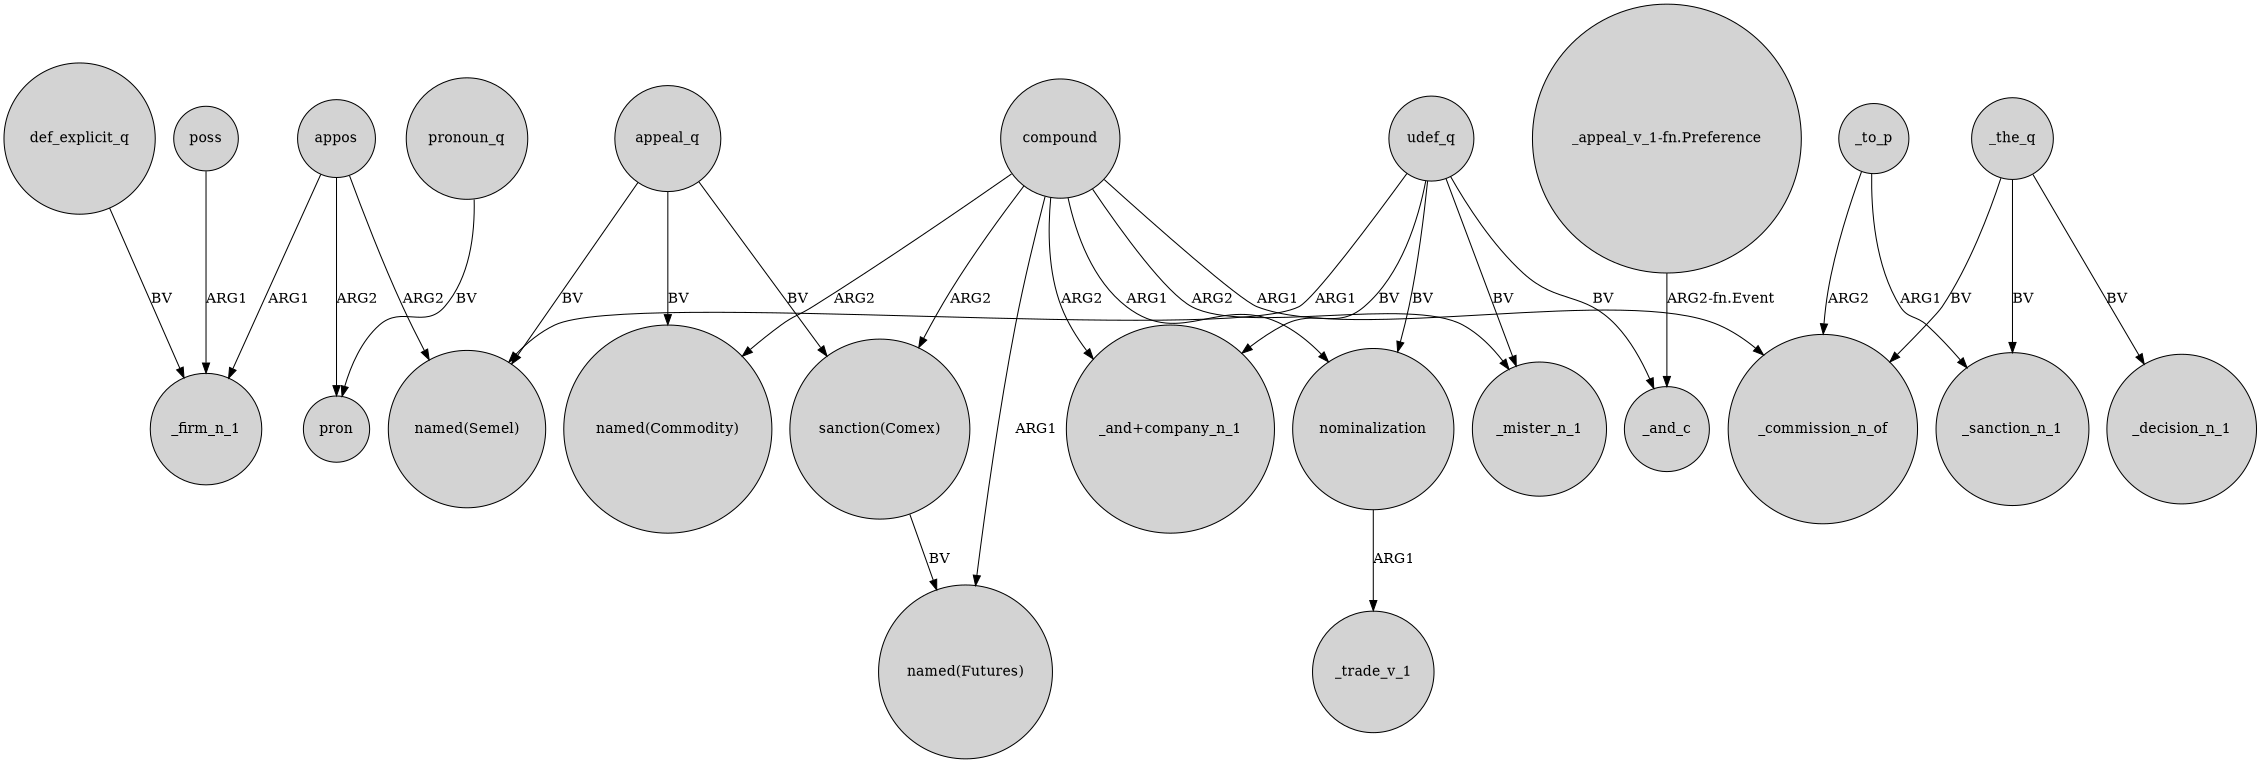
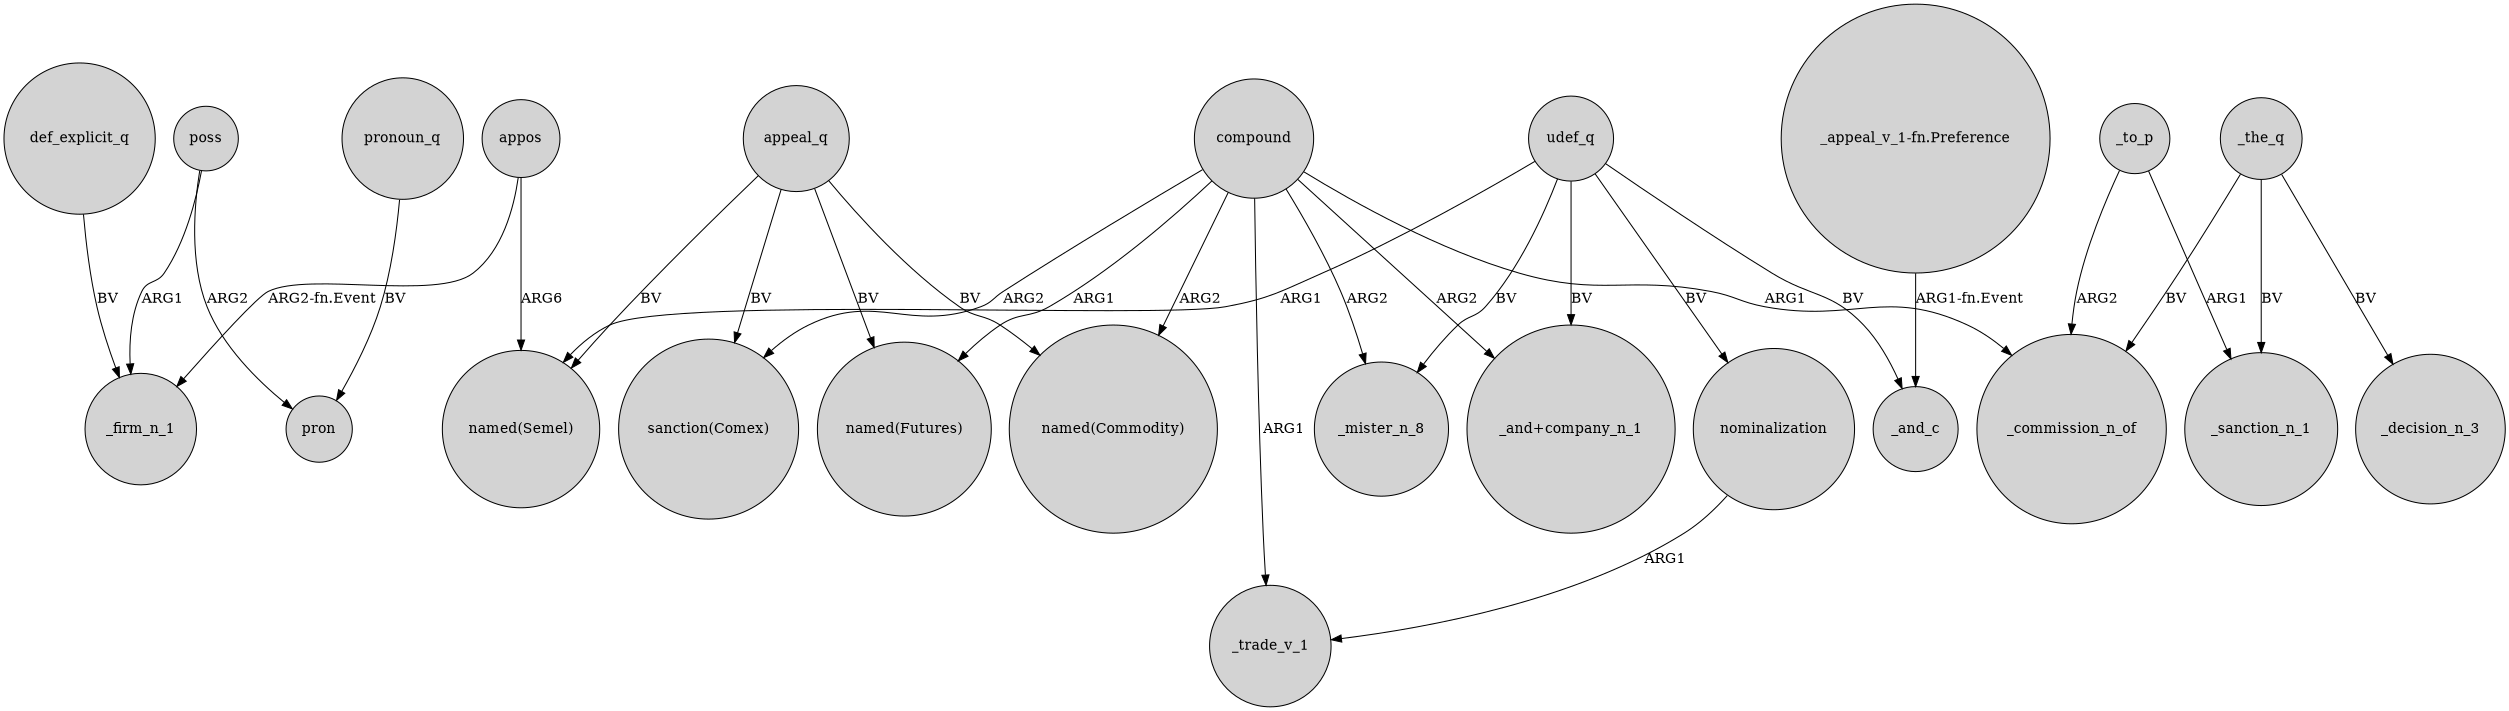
edge "appos" -> "pron": now "poss" -> "pron"
edge "appos" -> "_firm_n_1": label "ARG1" -> "ARG2-fn.Event"
edge "appos" -> "named(Semel)": label "ARG2" -> "ARG6"
edge "_appeal_v_1-fn.Preference" -> "_and_c": label "ARG2-fn.Event" -> "ARG1-fn.Event"
edge "compound" -> "nominalization": now "compound" -> "_trade_v_1"
node "_mister_n_1": label "_mister_n_1" -> "_mister_n_8"
node "_decision_n_1": label "_decision_n_1" -> "_decision_n_3"
edge "sanction(Comex)" -> "named(Futures)": now "appeal_q" -> "named(Futures)"
